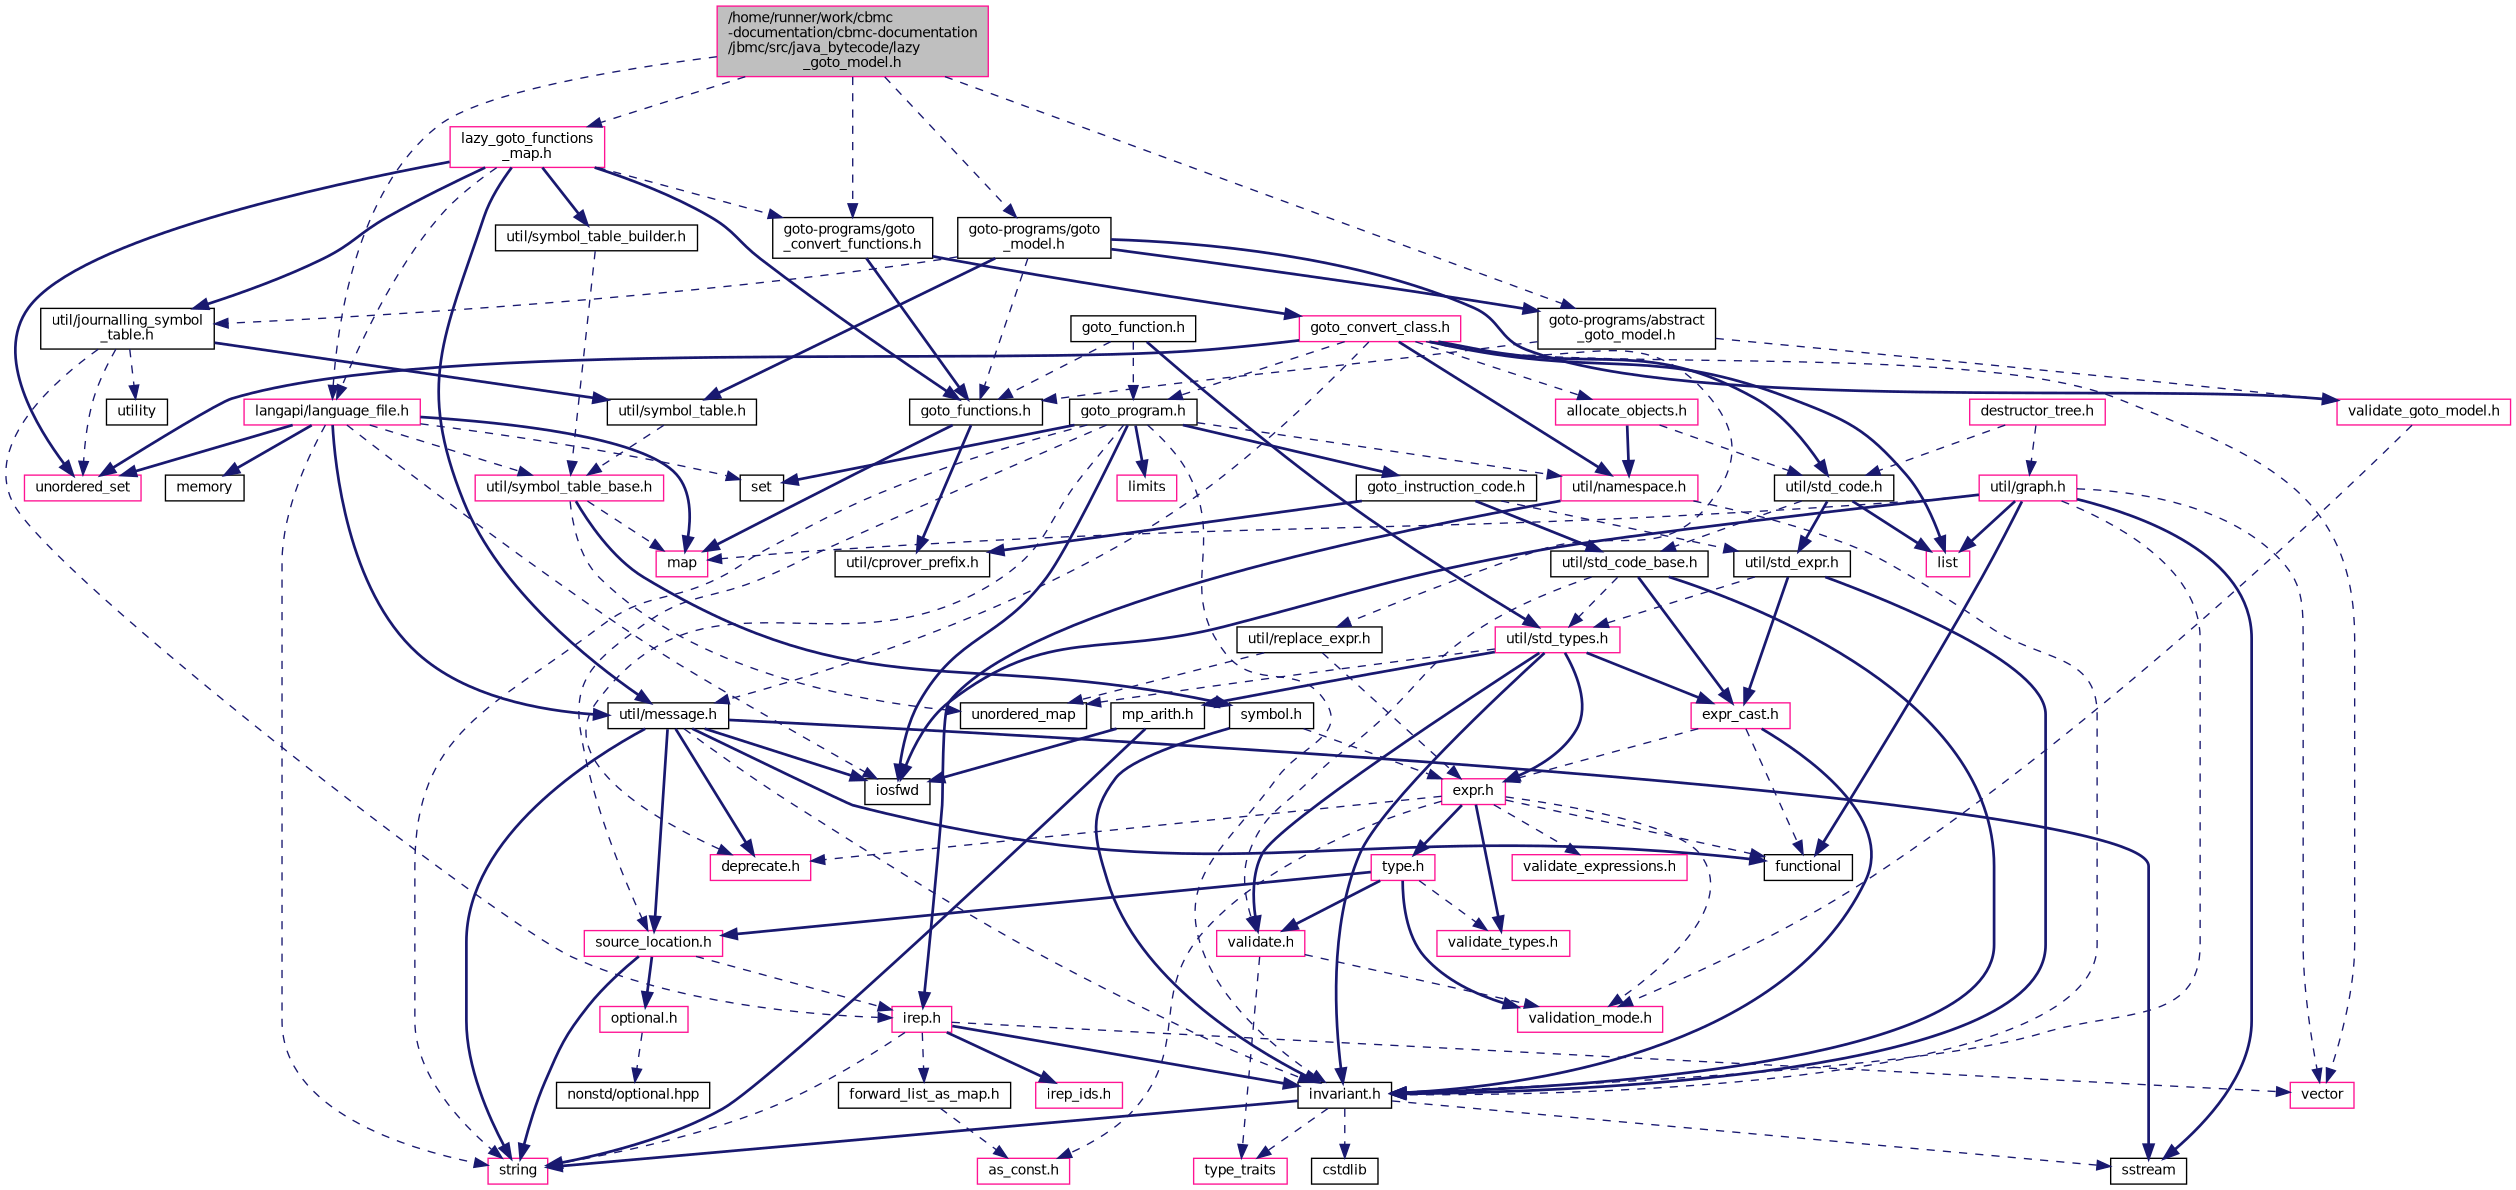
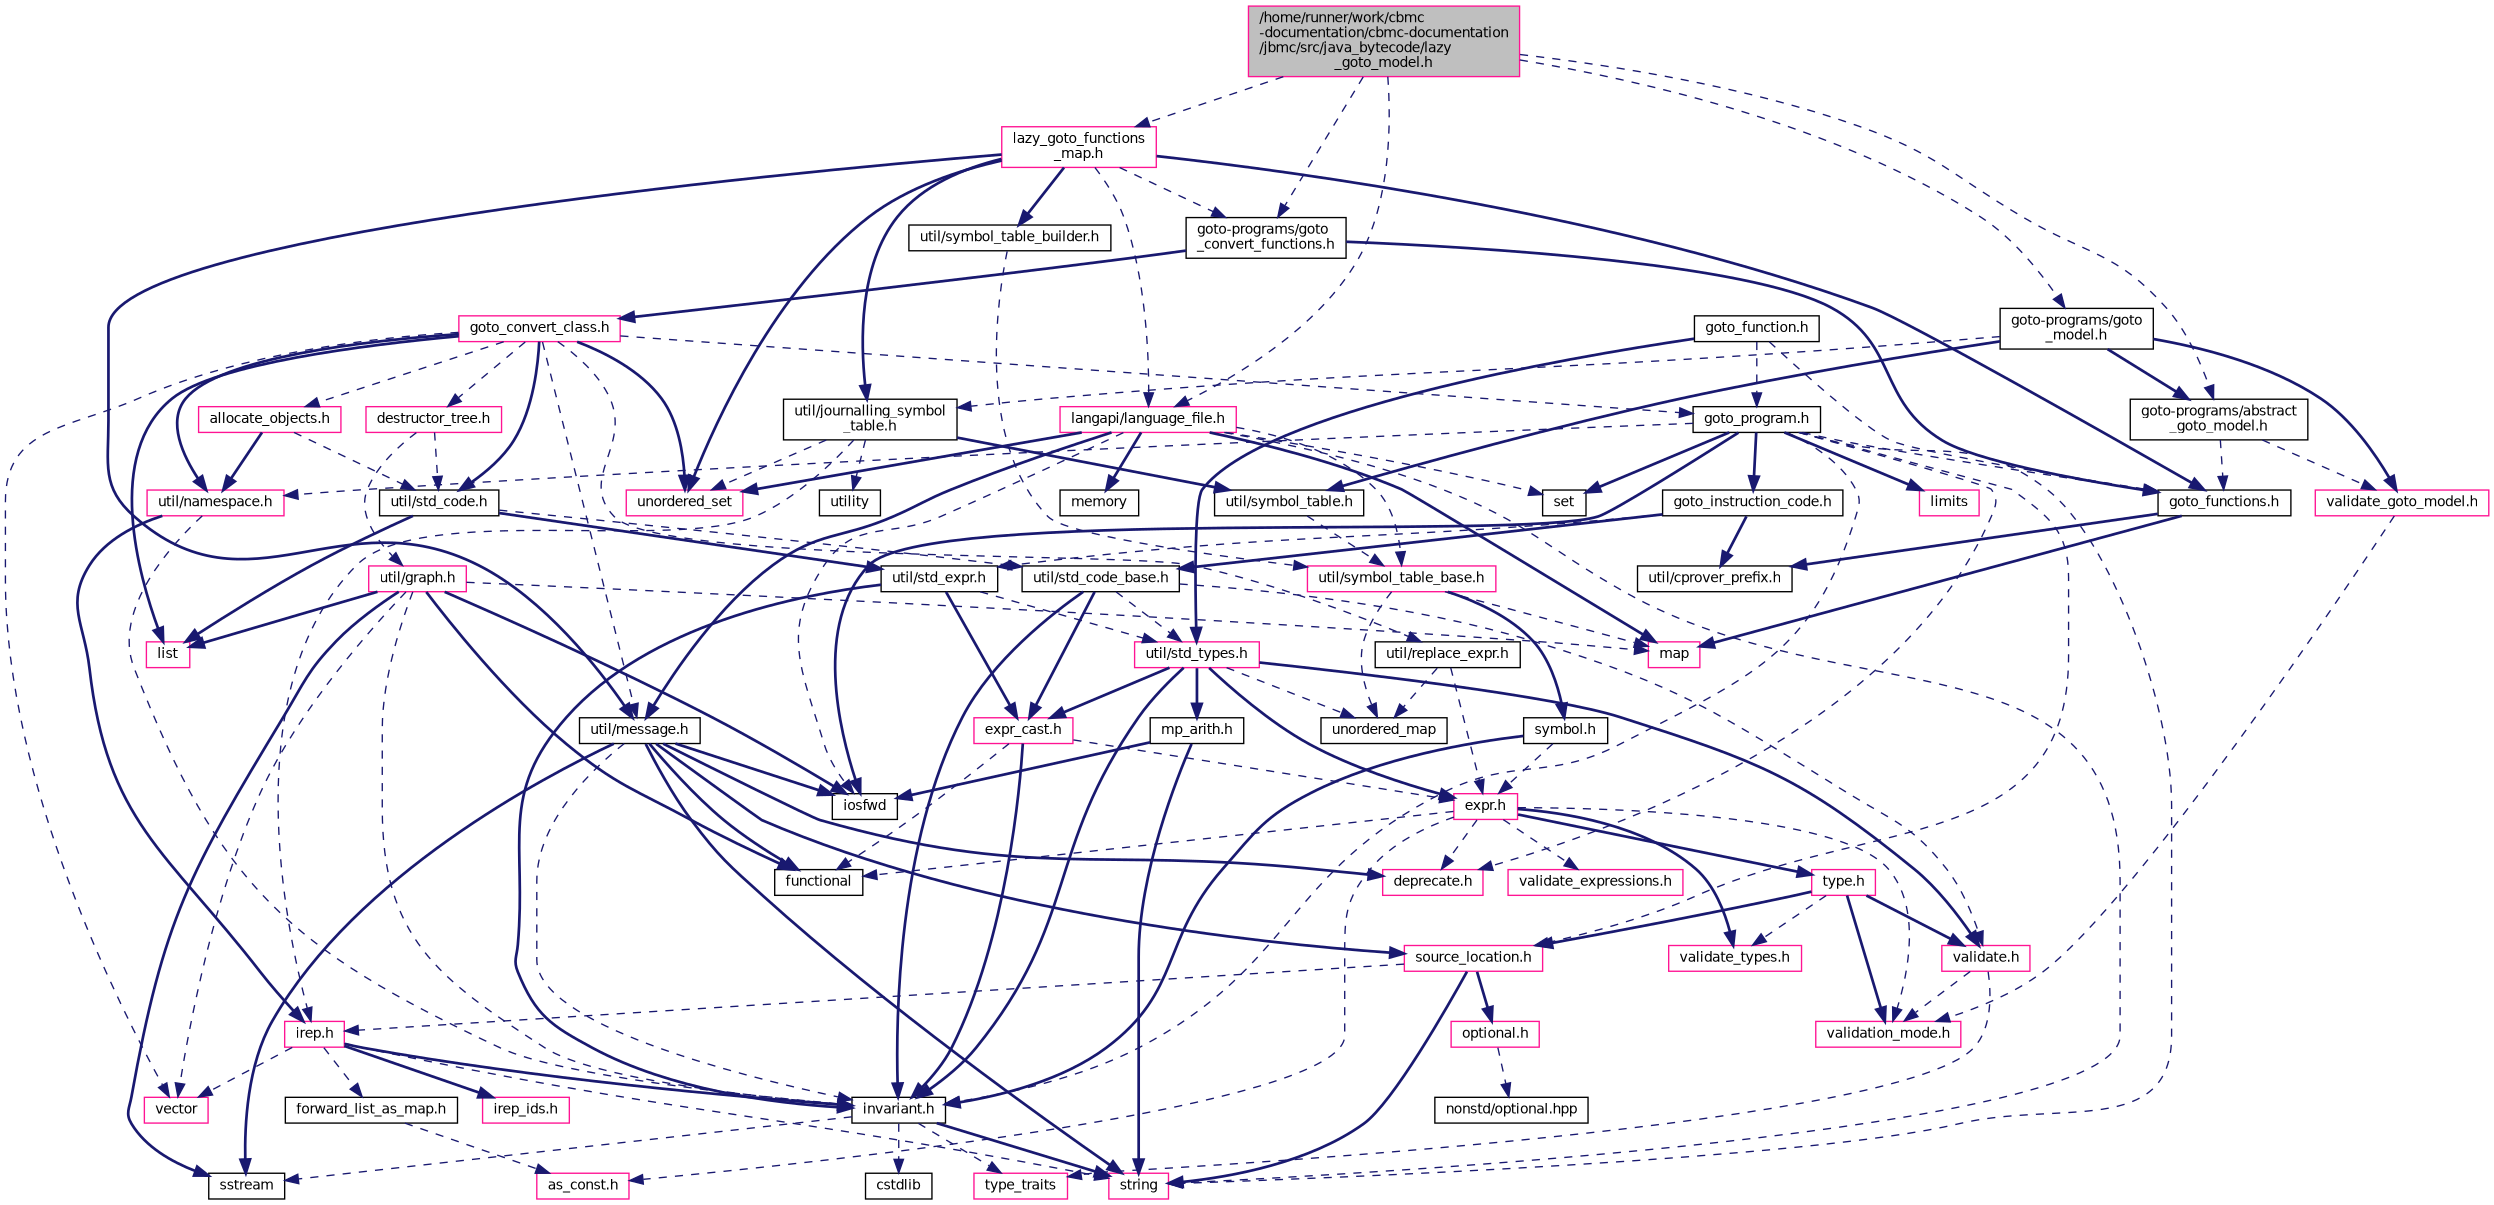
edge "goto-programs/goto _model.h" -> "goto_functions.h": now "goto_program.h" -> "goto_functions.h"
edge "goto_convert_class.h" -> "destructor_tree.h": added
